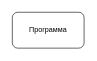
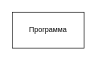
node "Программа": shape rounded rectangle -> rectangle
